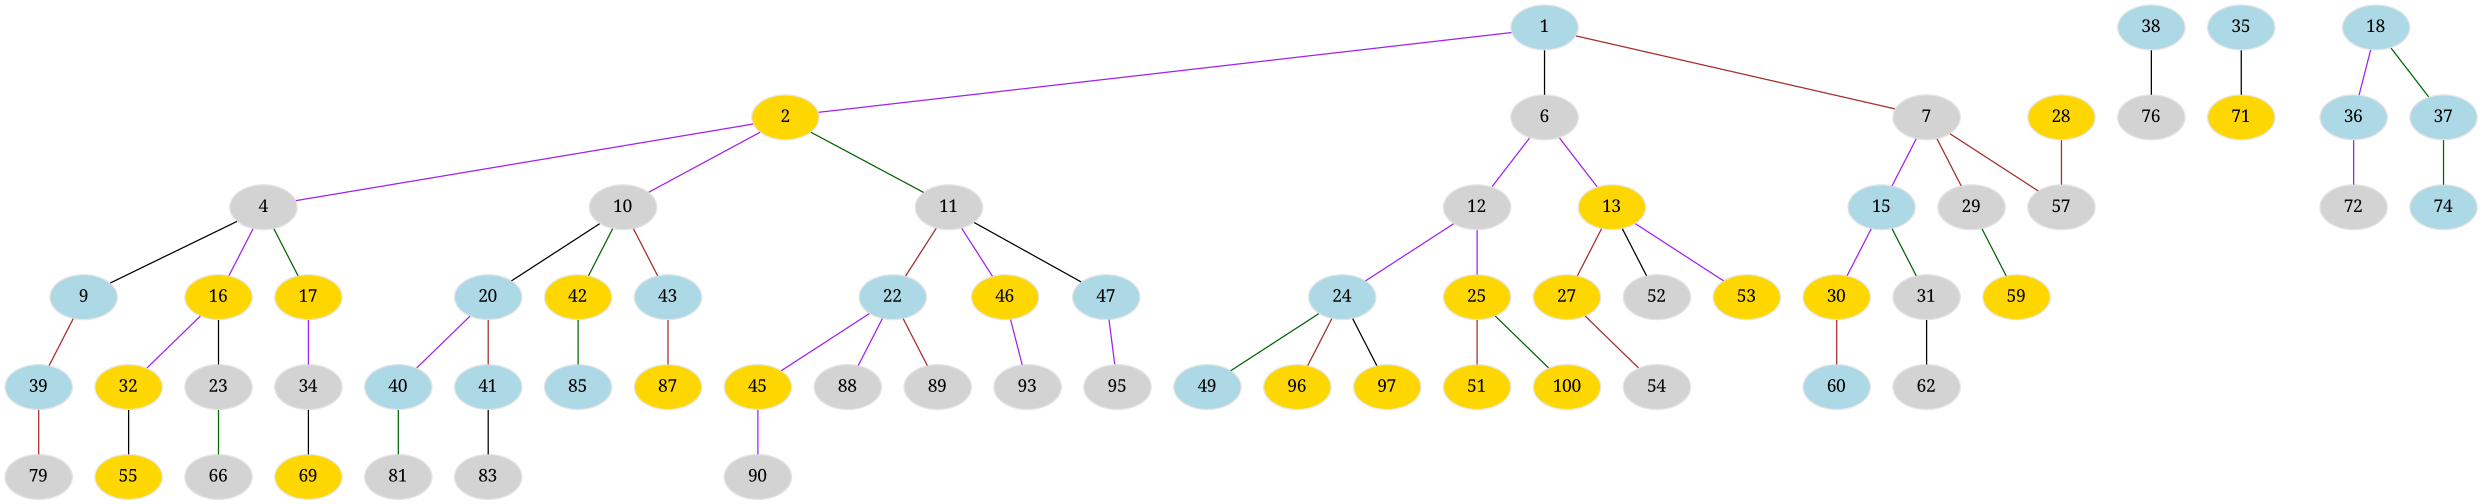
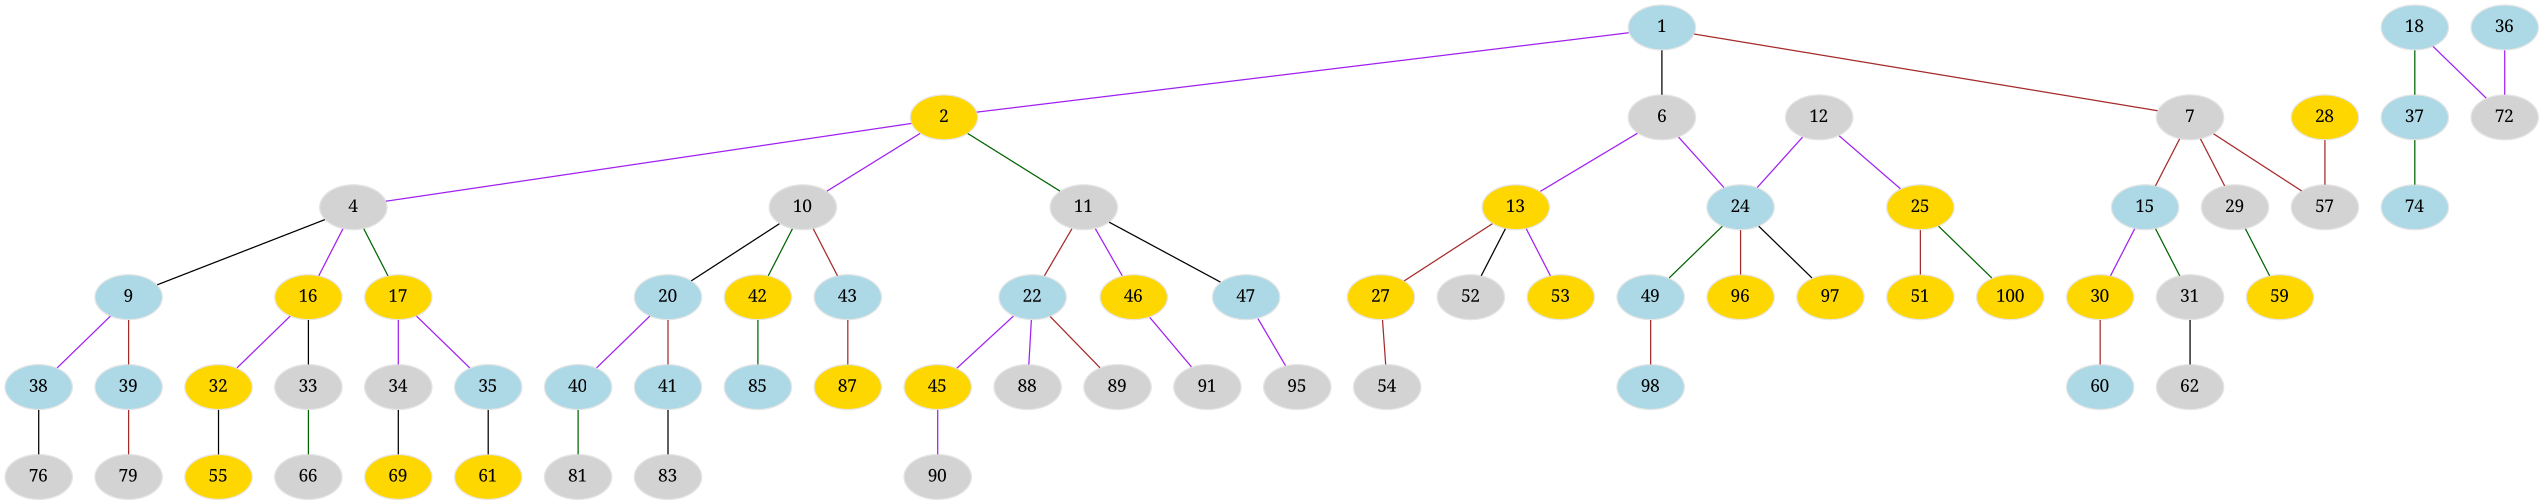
edge "18" -- "36": now "18" -- "72"
node "71": label "71" -> "61"
edge "6" -- "12": now "6" -- "24"
edge "7" -- "15": color purple -> brown
edge "9" -- "38": added
edge "17" -- "35": added
node "23": label "23" -> "33"
node "93": label "93" -> "91"
node "98": added
